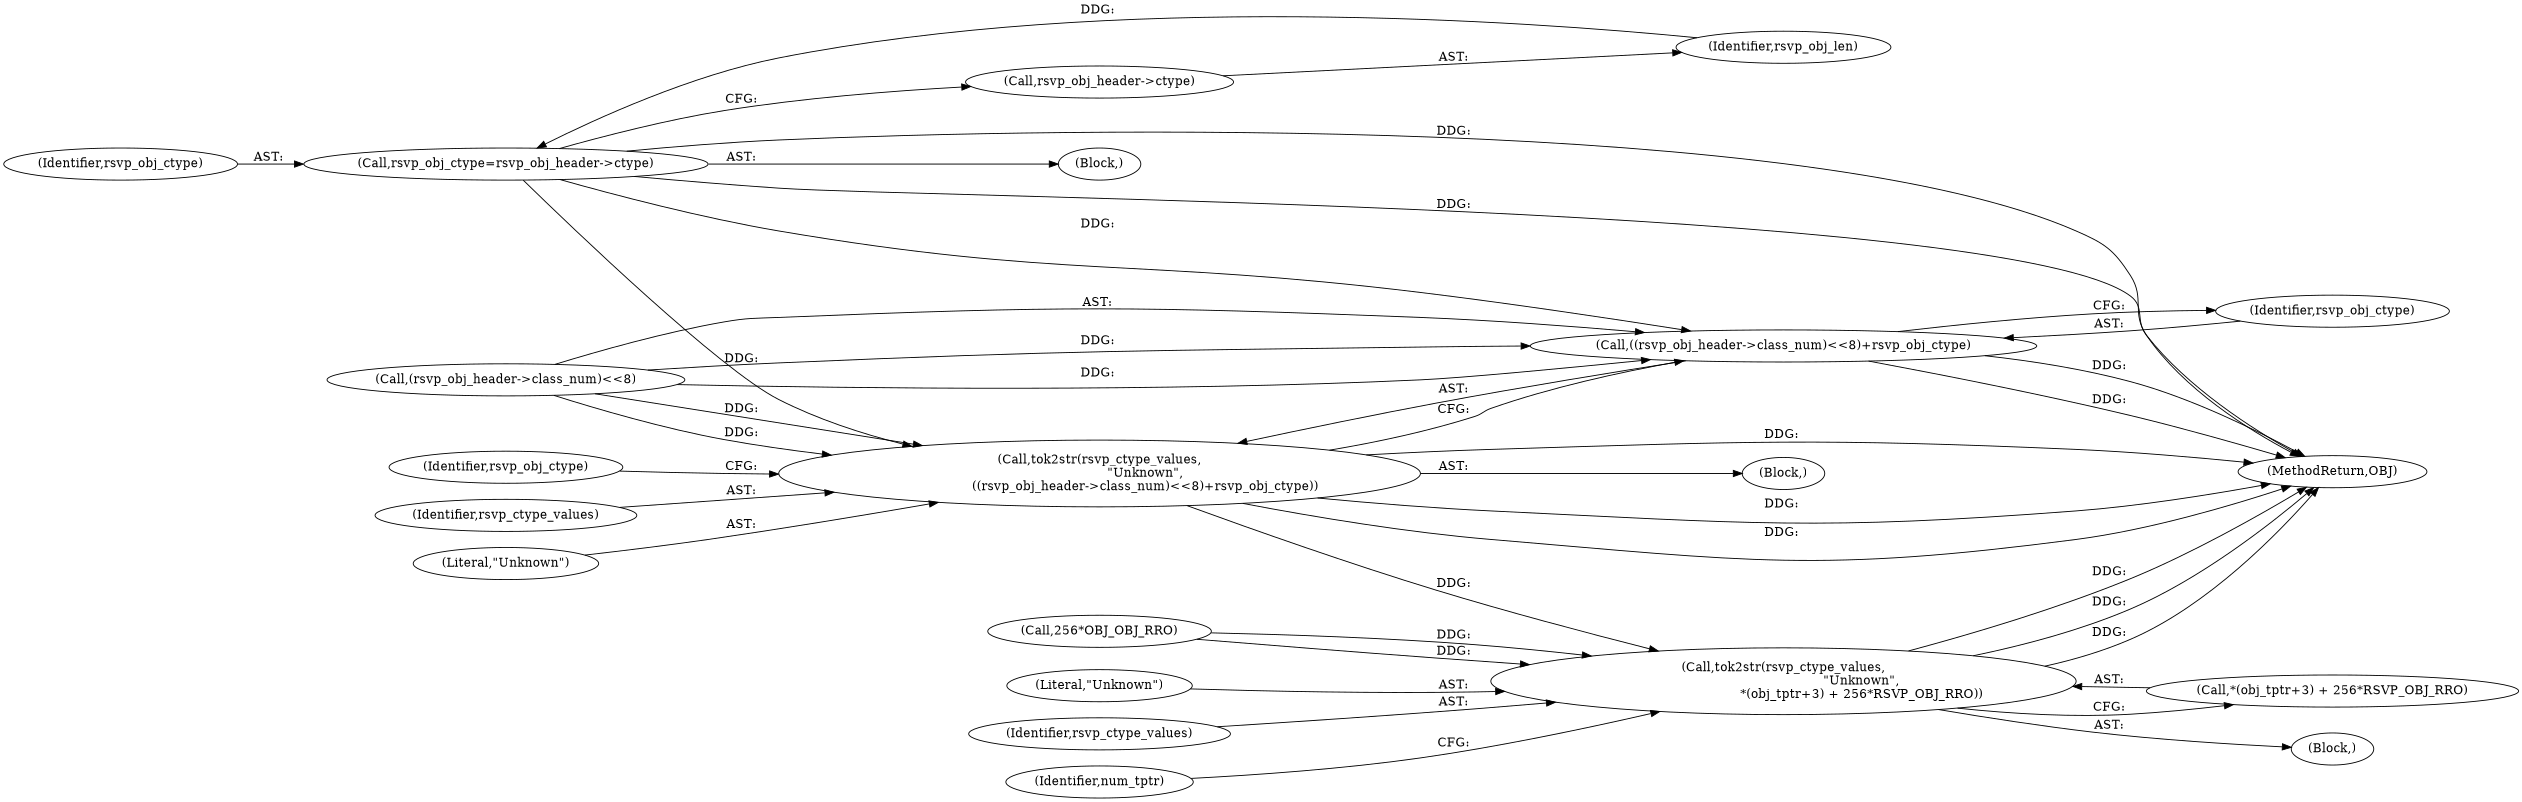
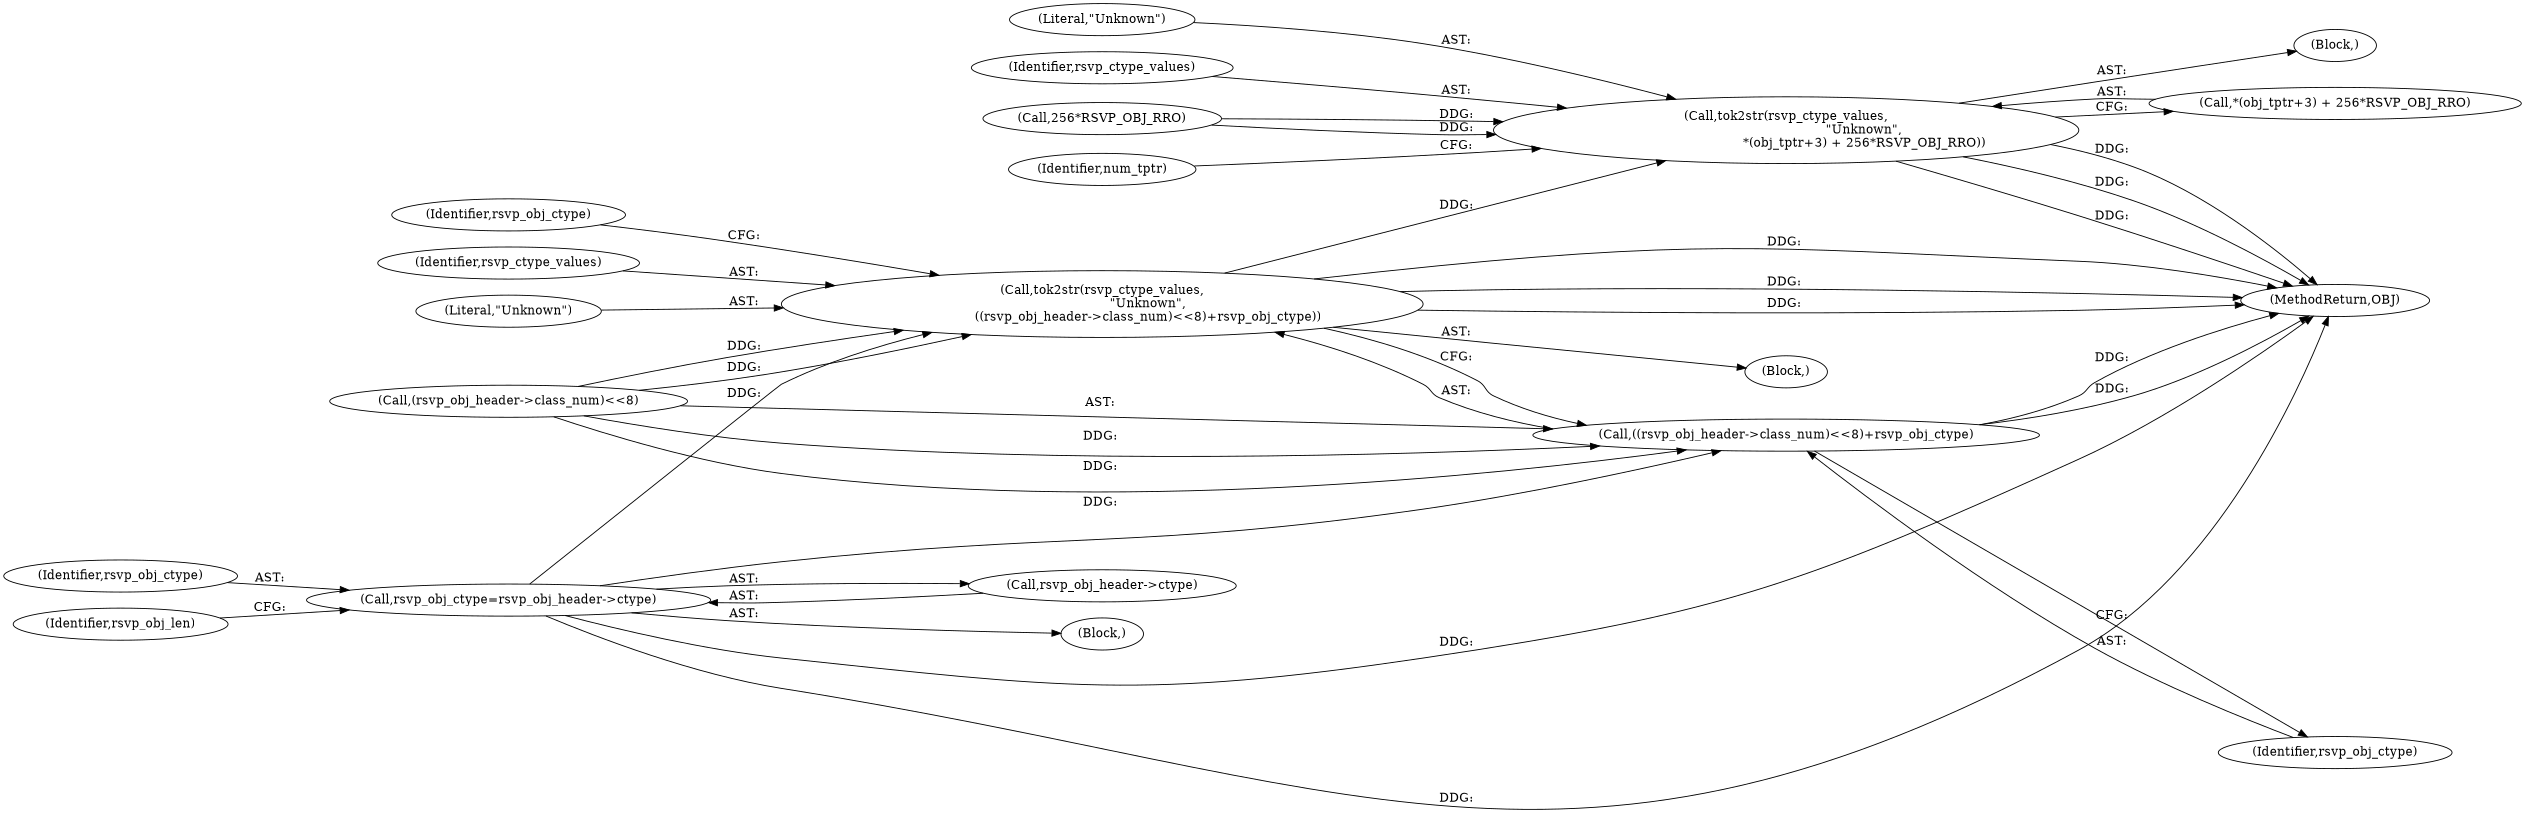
edge "(Identifier,rsvp_obj_len)" -> "(Call,rsvp_obj_ctype=rsvp_obj_header->ctype)": label "DDG: " -> "CFG: "
edge "(Call,rsvp_obj_header->ctype)" -> "(Identifier,rsvp_obj_len)": now "(Call,rsvp_obj_header->ctype)" -> "(Call,rsvp_obj_ctype=rsvp_obj_header->ctype)"
edge "(Call,rsvp_obj_ctype=rsvp_obj_header->ctype)" -> "(Call,rsvp_obj_header->ctype)": label "CFG: " -> "AST: "
node "(Call,256*OBJ_OBJ_RRO)": label "(Call,256*OBJ_OBJ_RRO)" -> "(Call,256*RSVP_OBJ_RRO)"
